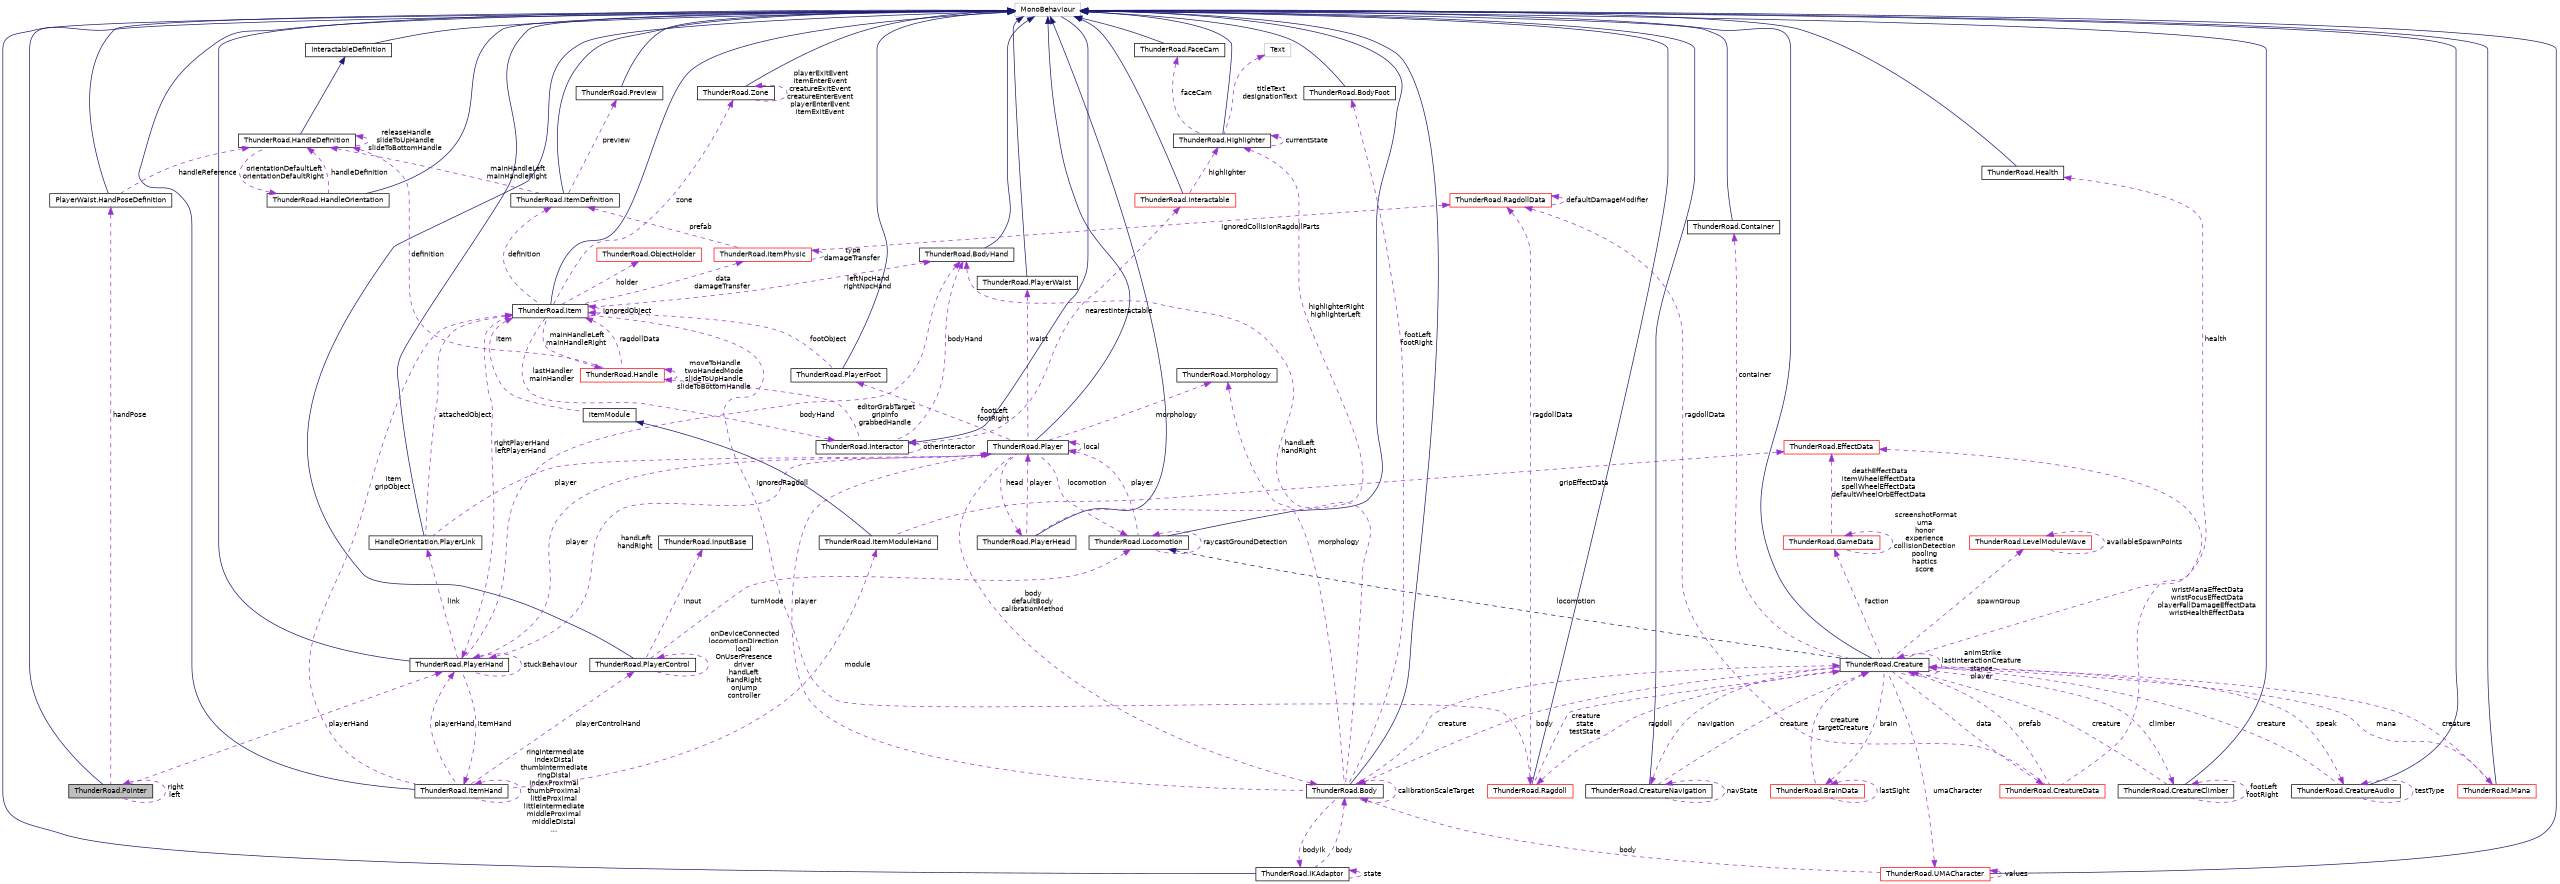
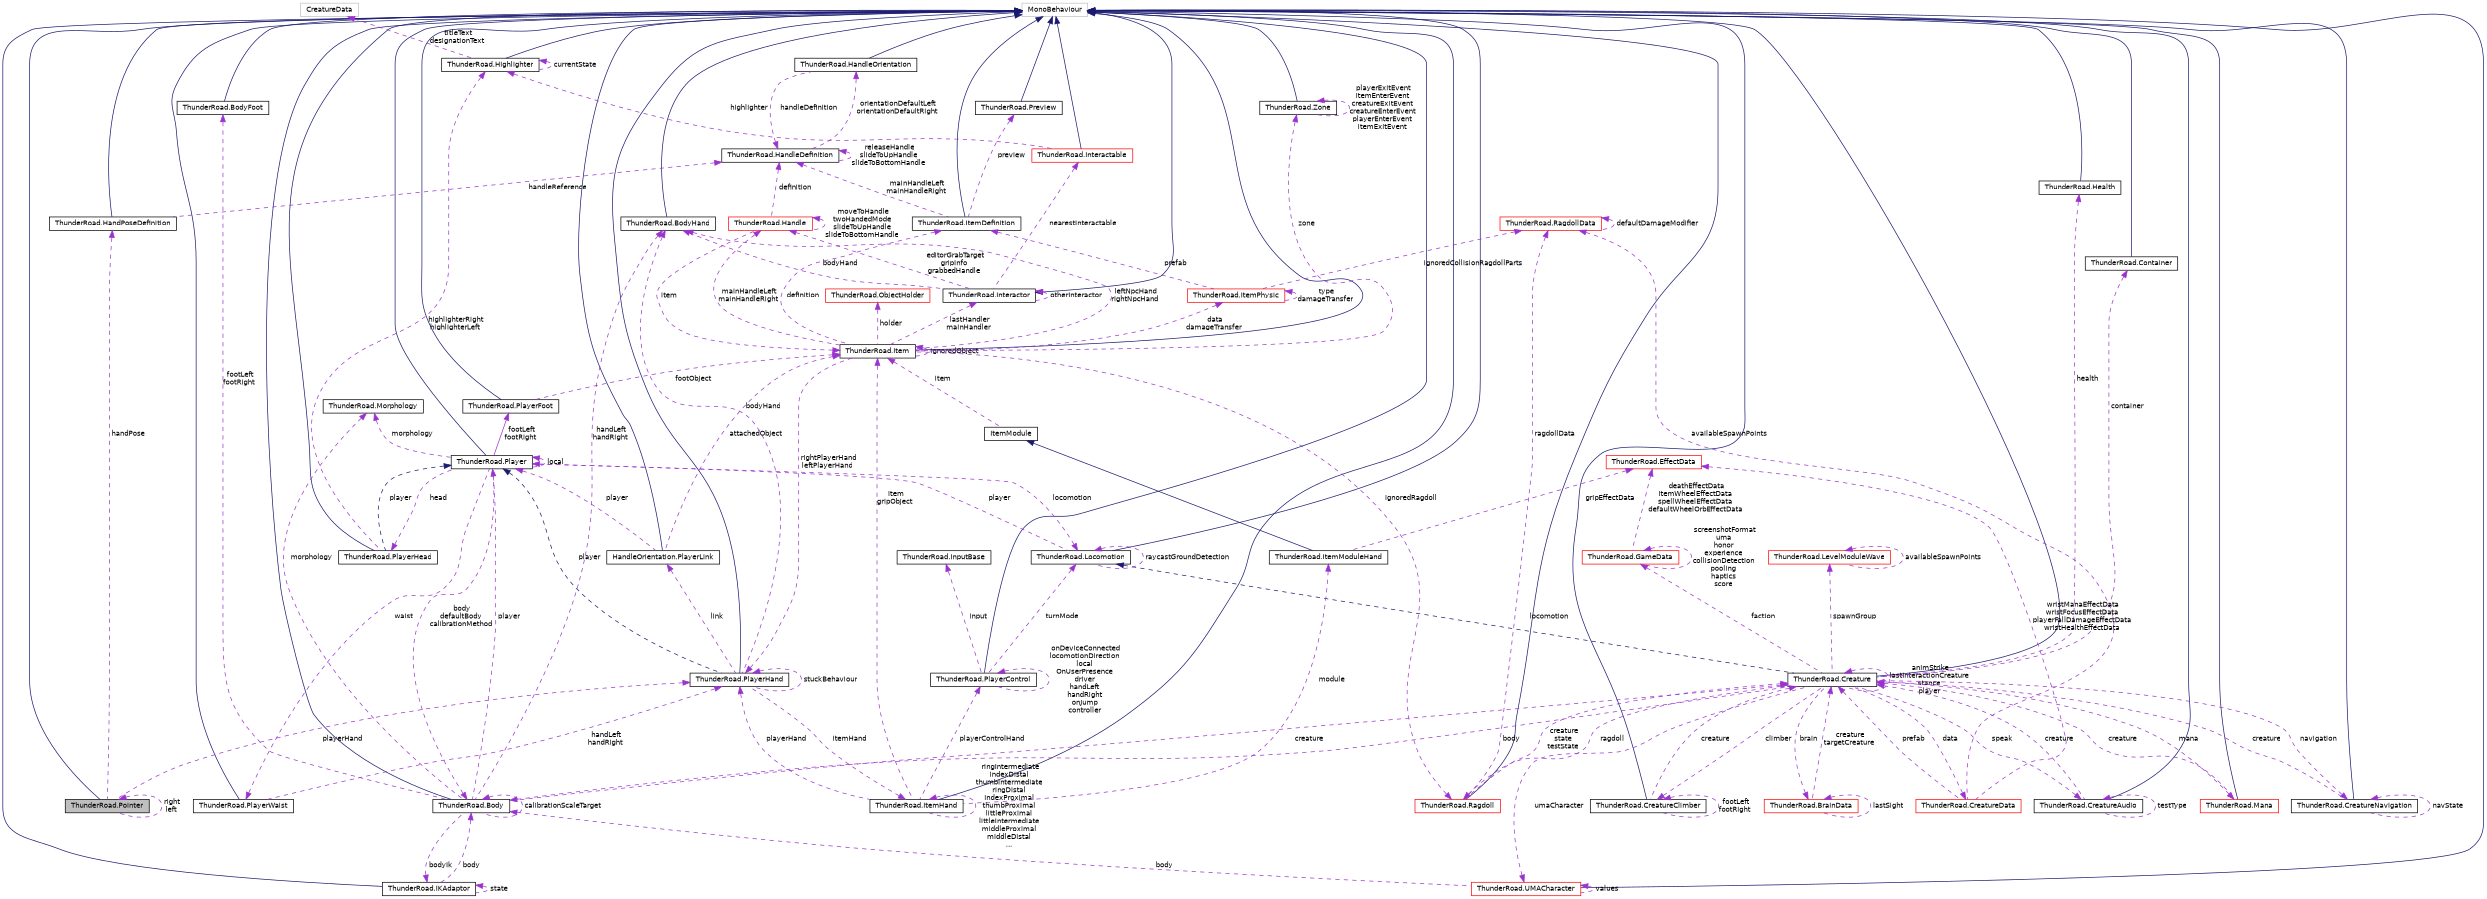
node "InteractableDefinition": removed
node "ThunderRoad.FaceCam": removed
node "Text": label "Text" -> "CreatureData"
node "PlayerWaist.HandPoseDefinition": label "PlayerWaist.HandPoseDefinition" -> "ThunderRoad.HandPoseDefinition"
edge "ThunderRoad.Handle" -> "ThunderRoad.Item": label " ragdollData" -> " item"
edge "ThunderRoad.Player" -> "ThunderRoad.PlayerFoot": style dashed -> solid
edge "ThunderRoad.CreatureData" -> "ThunderRoad.RagdollData": label " ragdollData" -> " availableSpawnPoints"
edge "ThunderRoad.PlayerHand" -> "ThunderRoad.Player": color darkorchid3 -> midnightblue
edge "ThunderRoad.PlayerHead" -> "ThunderRoad.Player": color darkorchid3 -> midnightblue
edge "ThunderRoad.Player" -> "ThunderRoad.PlayerHand": now "ThunderRoad.PlayerWaist" -> "ThunderRoad.PlayerHand"
